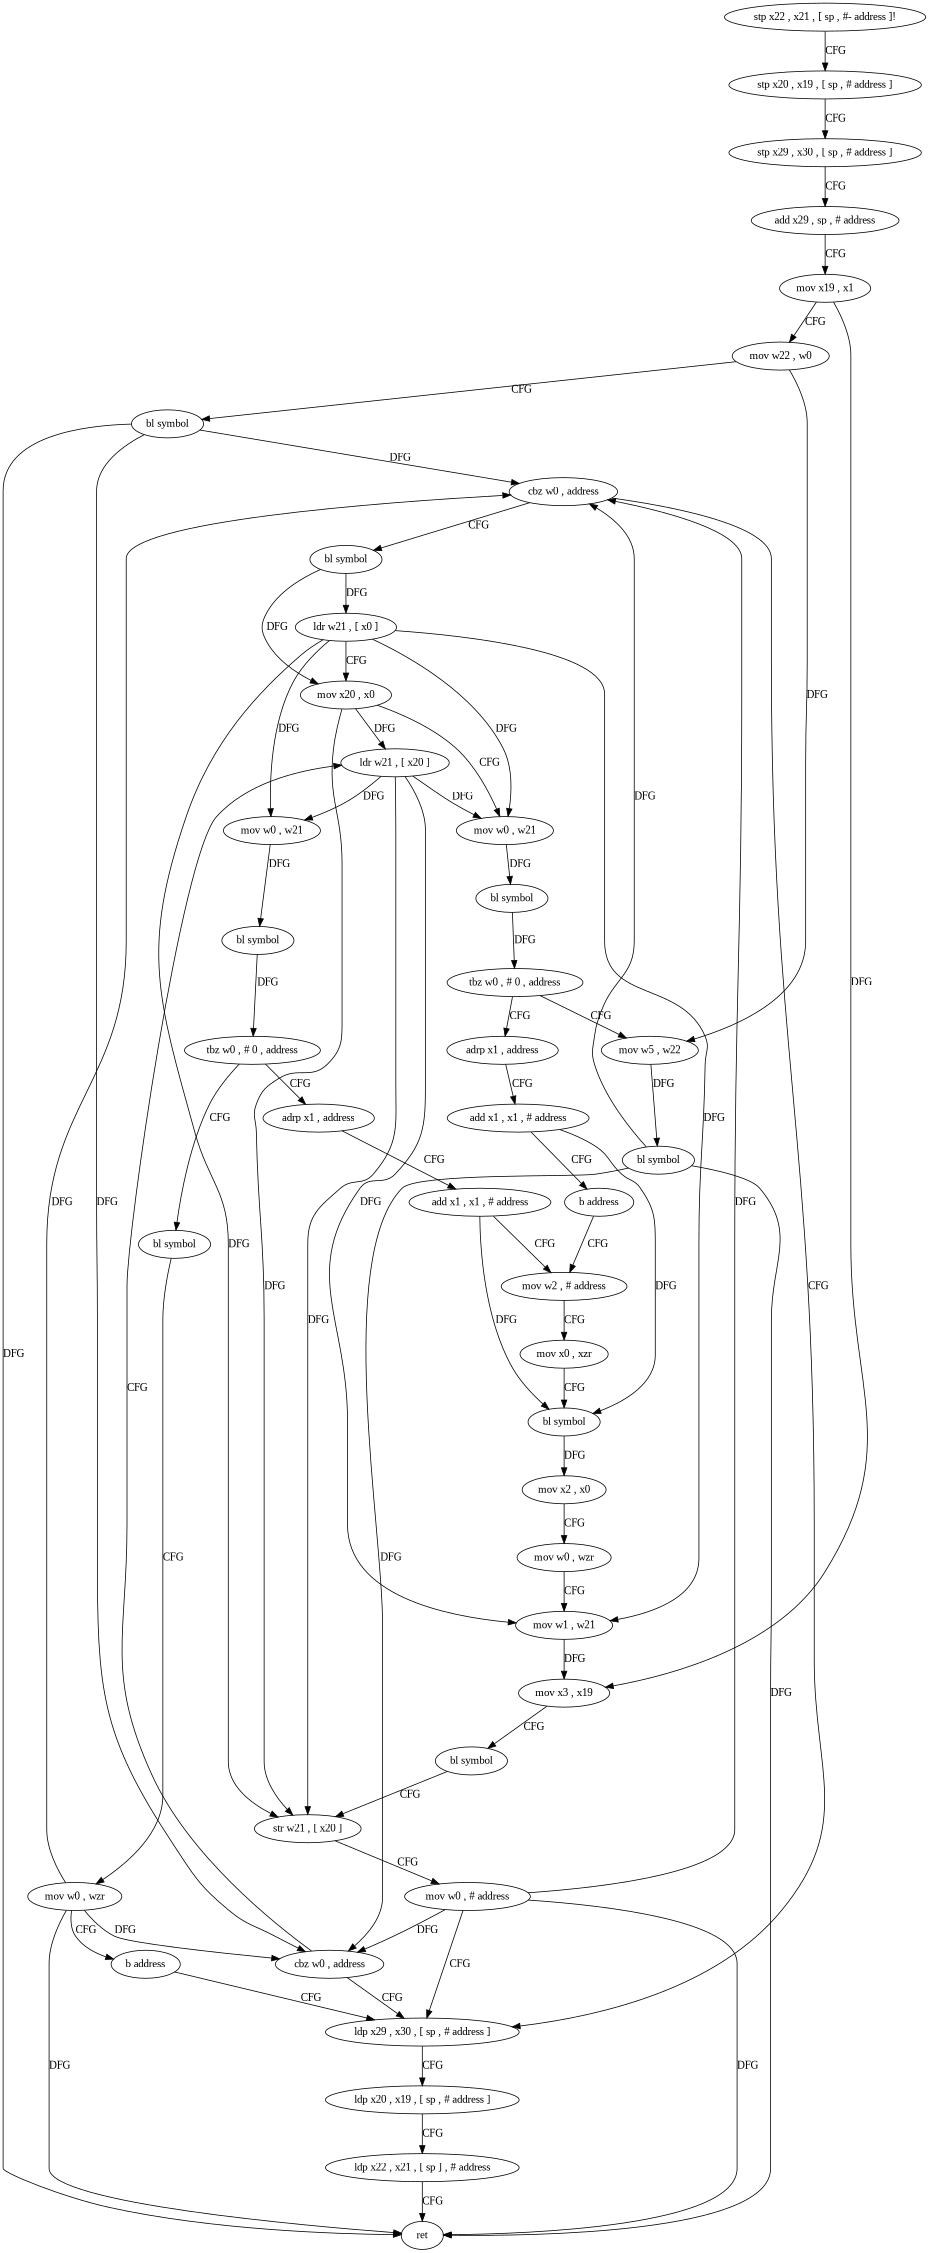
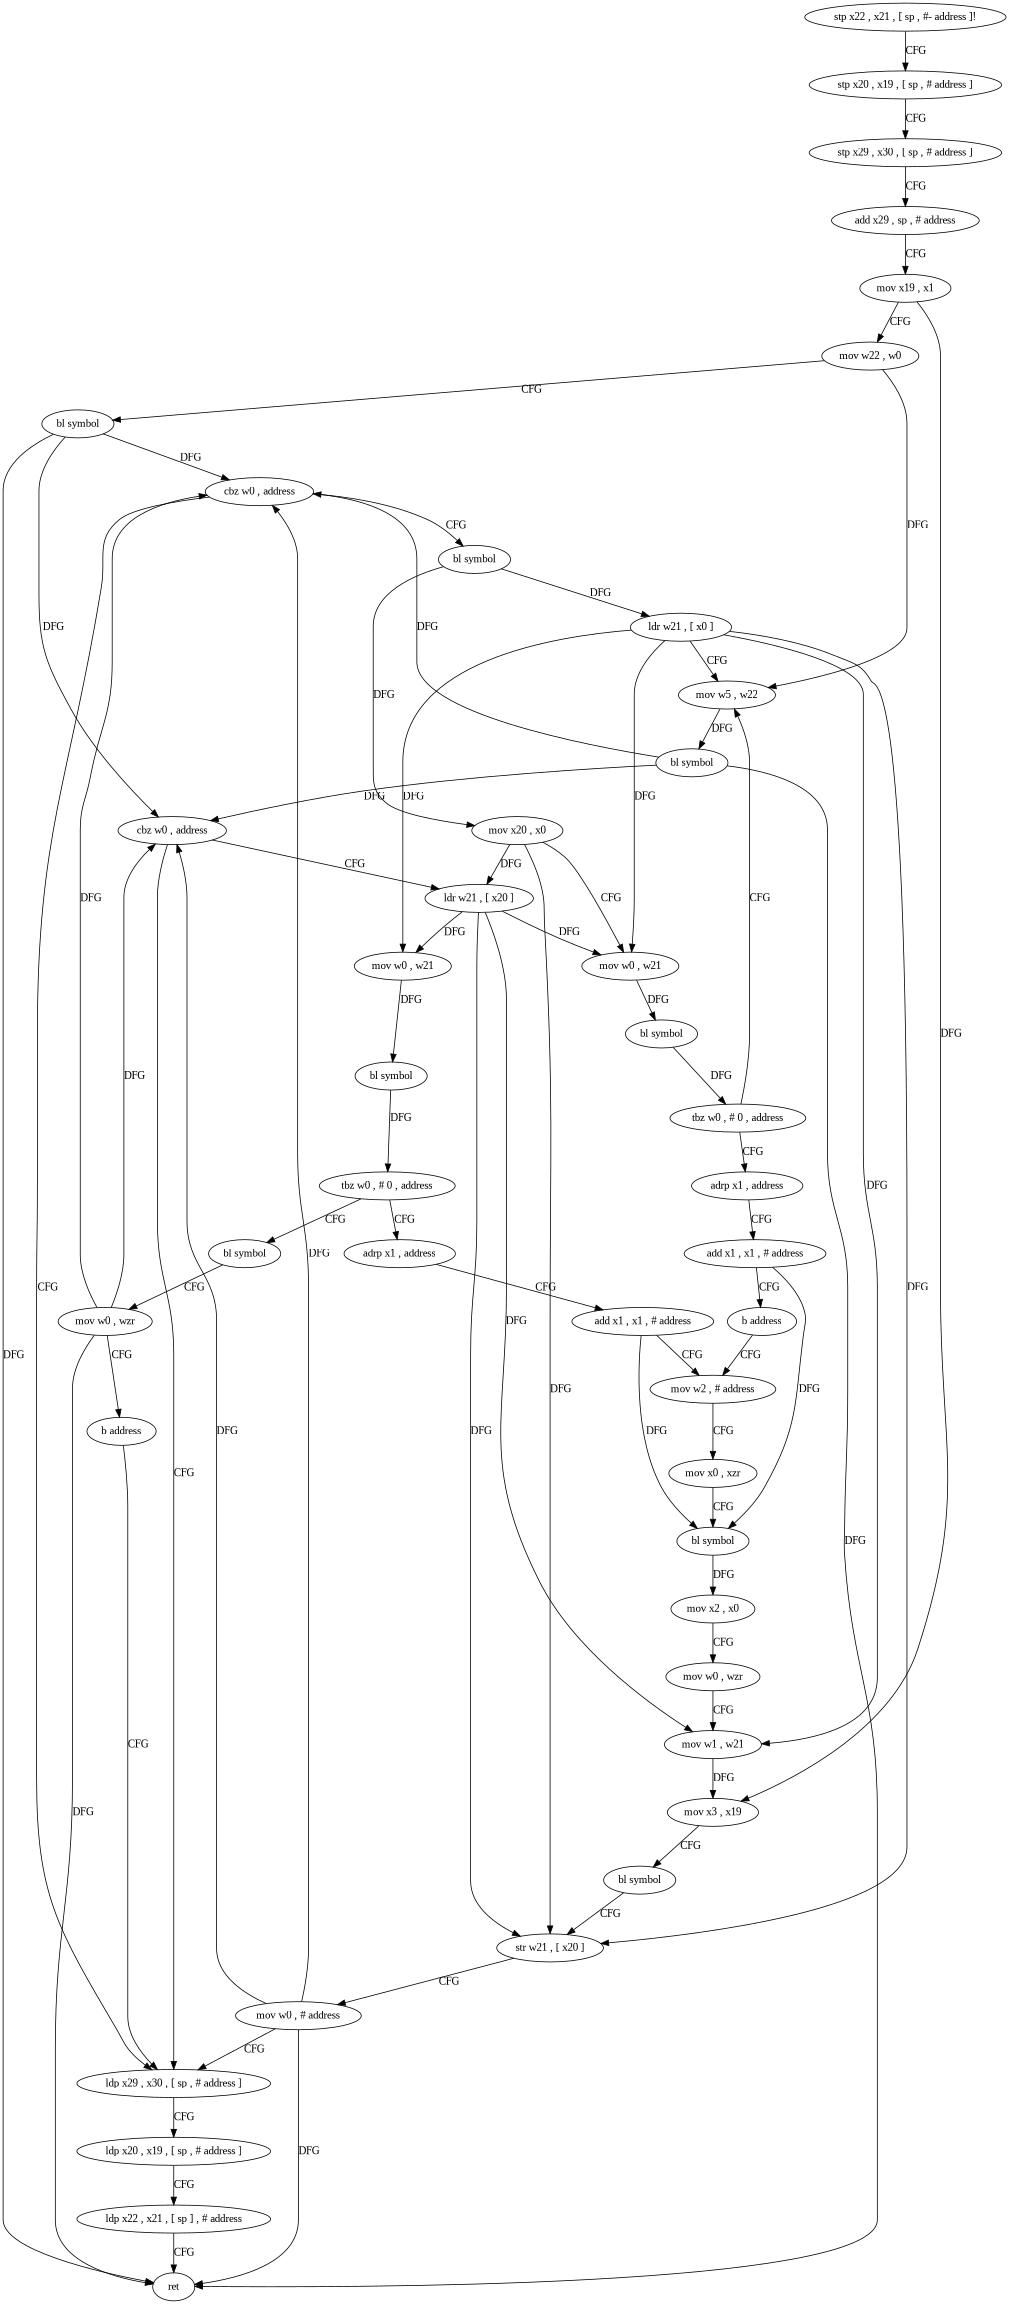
edge "ldr w21 , [ x0 ]" -> "mov x20 , x0": now "ldr w21 , [ x0 ]" -> "mov w5 , w22"
